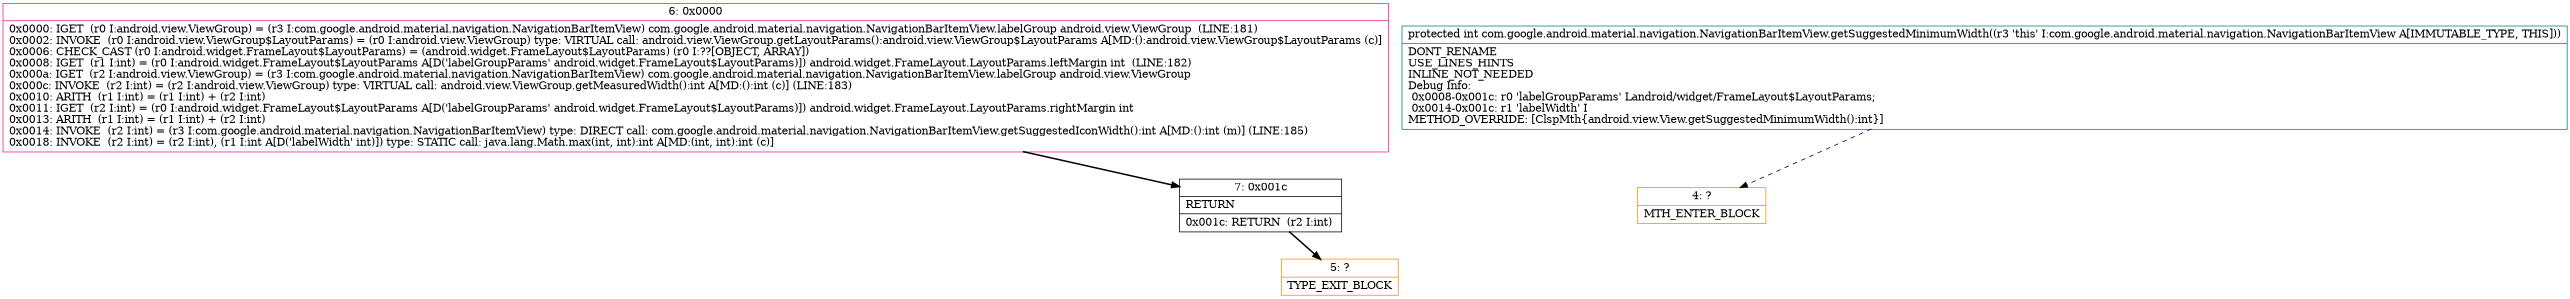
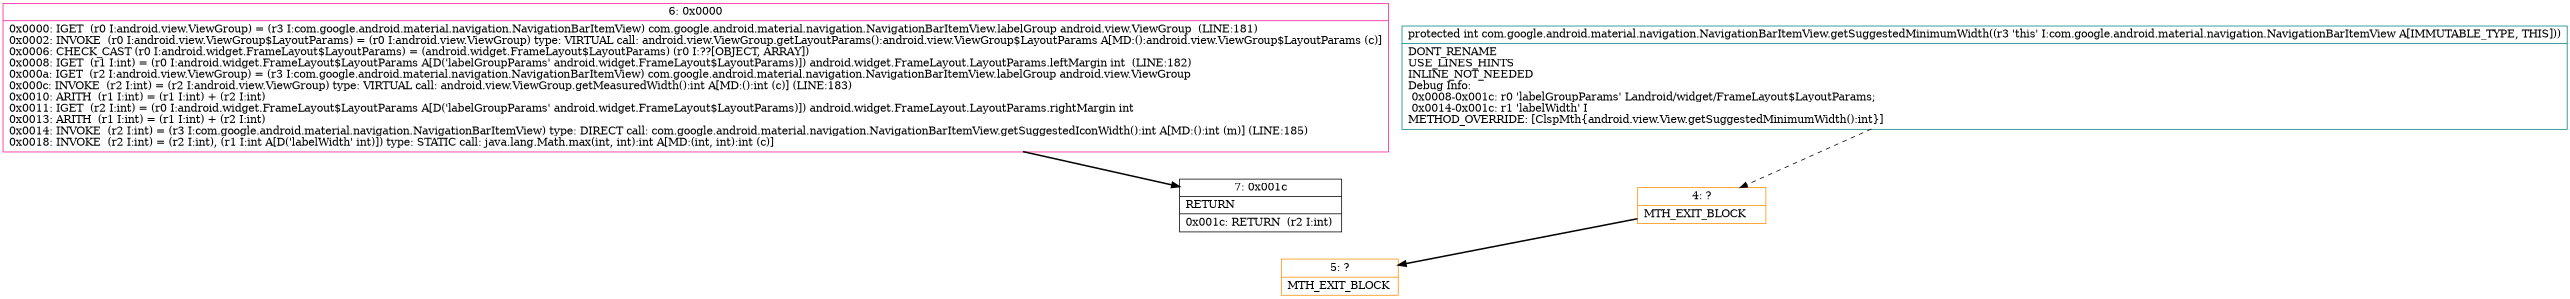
node "4: ?": text "MTH_ENTER_BLOCK" -> "MTH_EXIT_BLOCK"
edge "7: 0x001c" -> "5: ?": now "4: ?" -> "5: ?"
node "5: ?": text "TYPE_EXIT_BLOCK" -> "MTH_EXIT_BLOCK"
